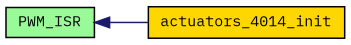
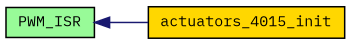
node "actuators_4014_init": label "actuators_4014_init" -> "actuators_4015_init"
